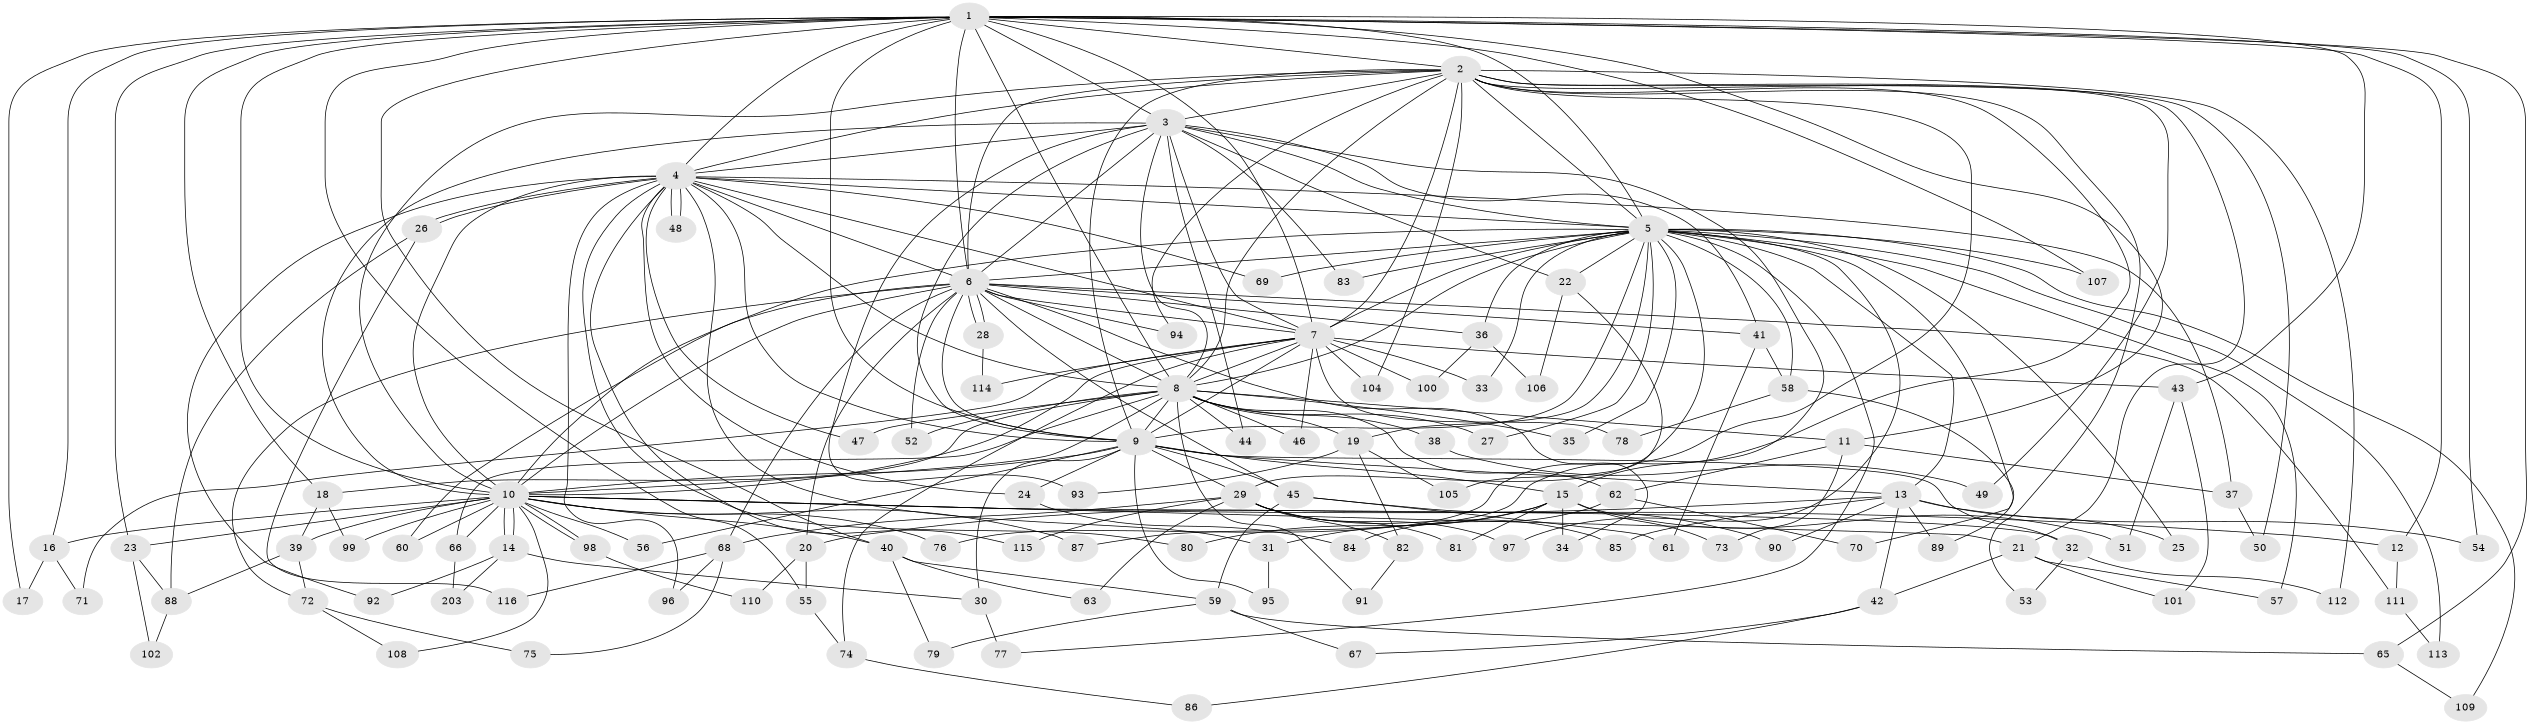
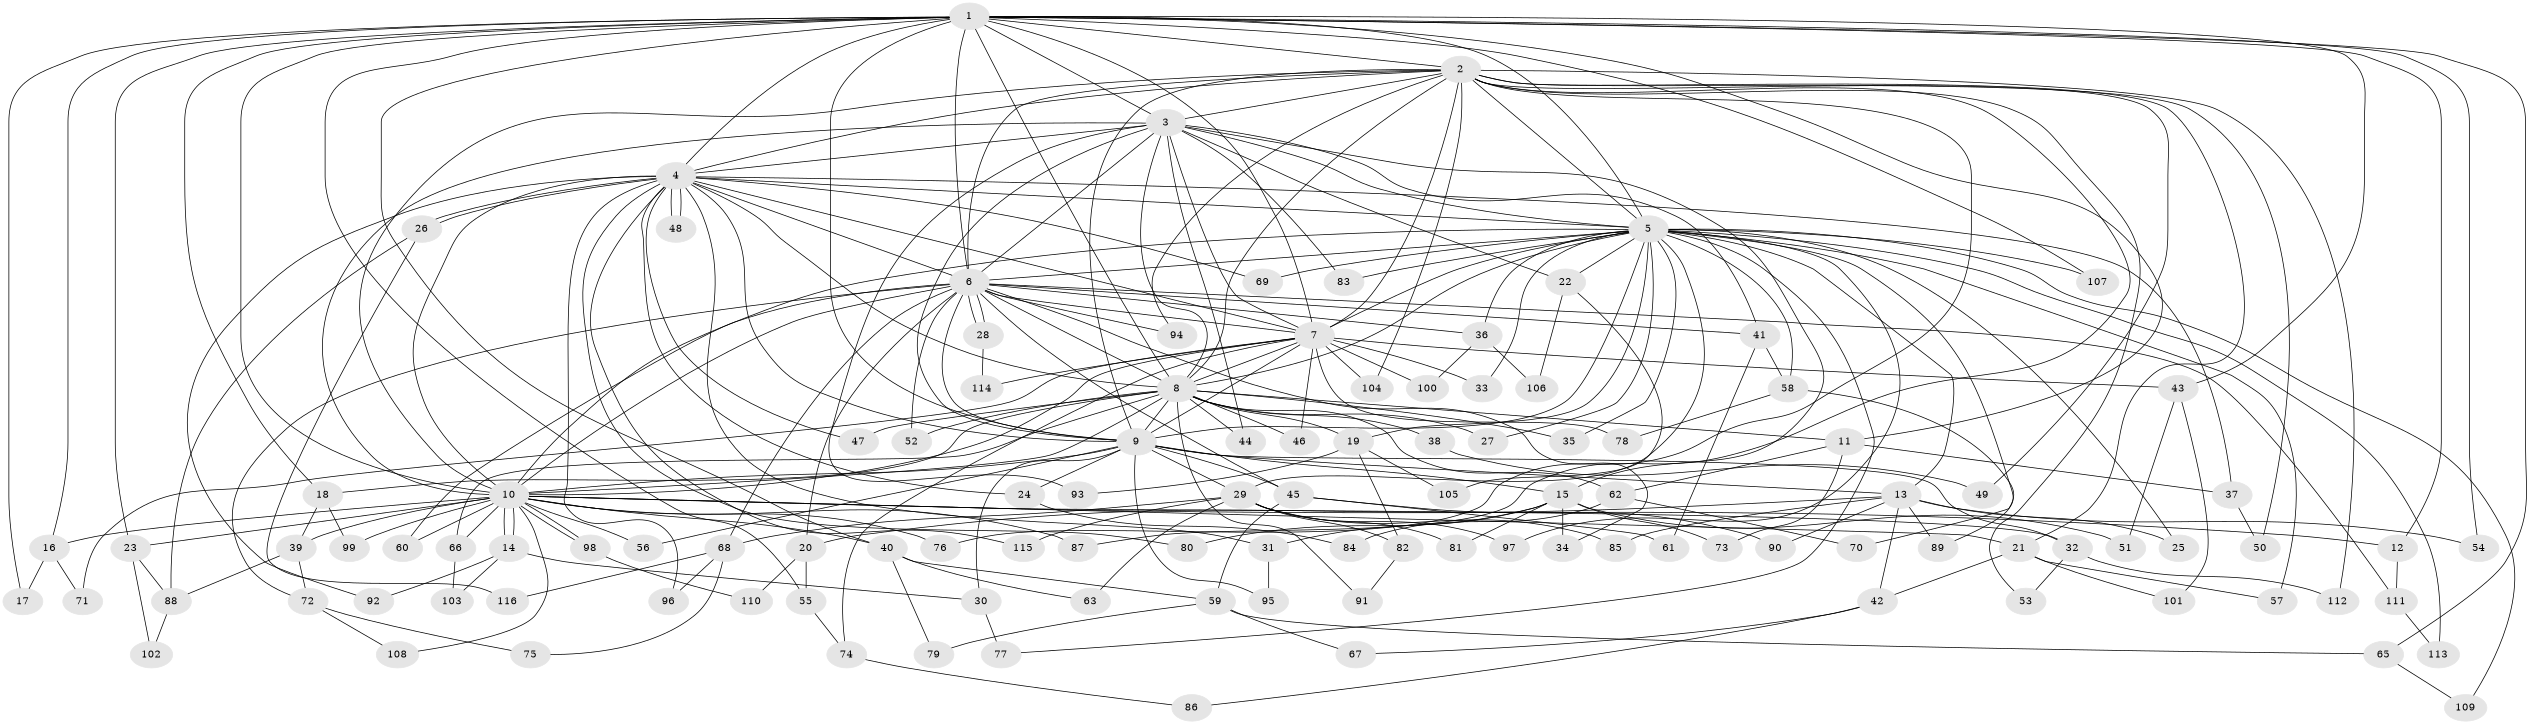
node "203": label "203" -> "103"
